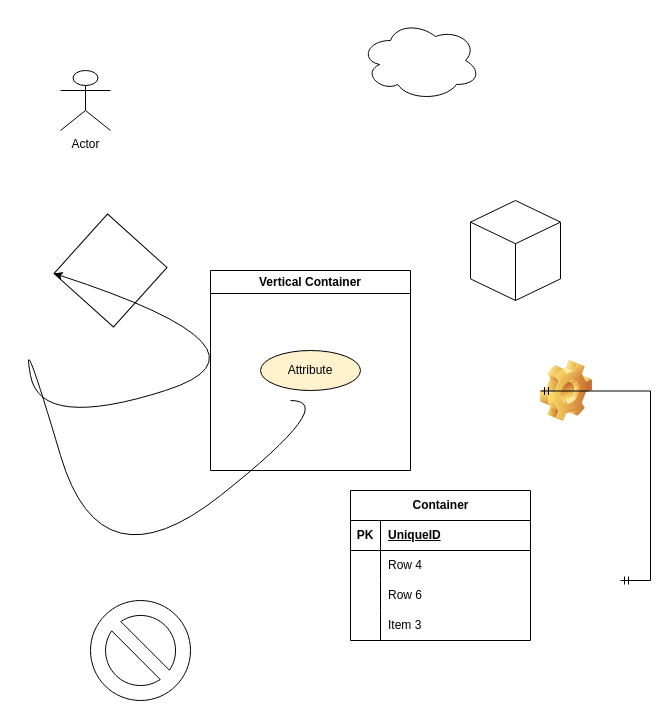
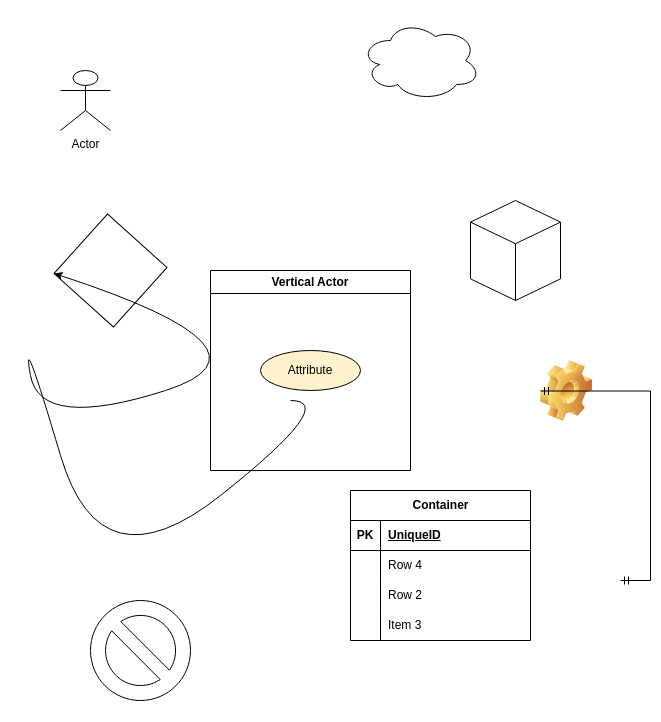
node "Vertical Container": label "Vertical Container" -> "Vertical Actor"
node "Row 6": label "Row 6" -> "Row 2"
